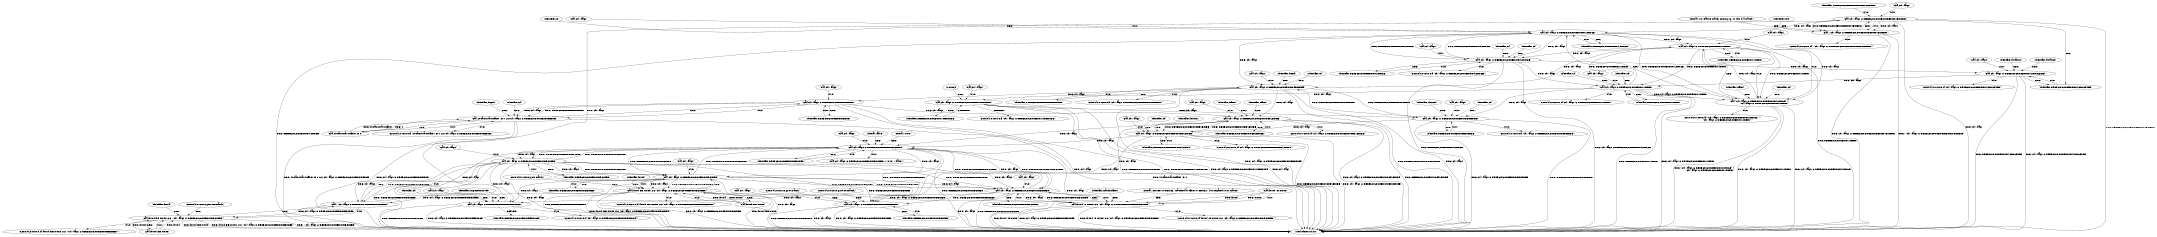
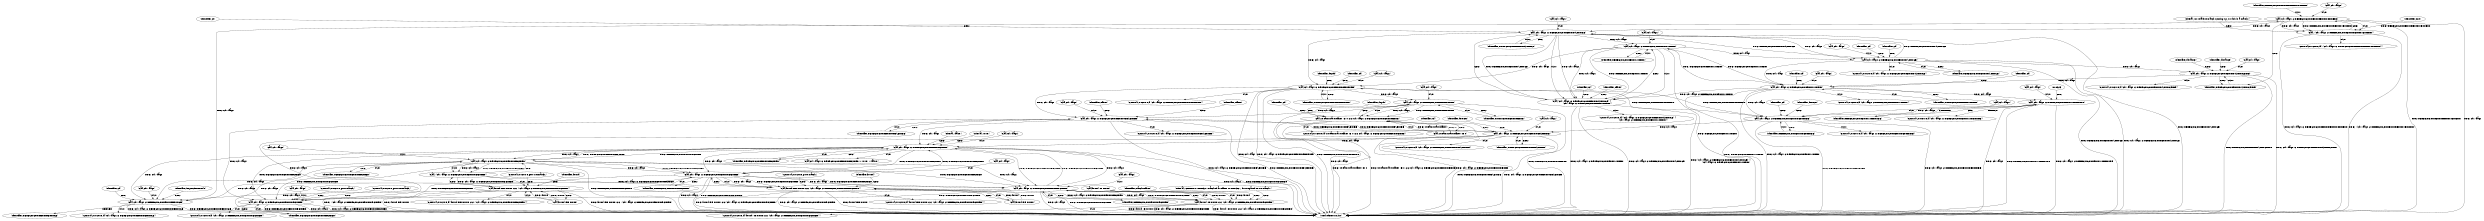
edge "(Identifier,smd)" -> "(Call,!(cd->flags & DETECT_CONTENT_RELATIVE_NEXT))": label "CFG: " -> "DDG: DETECT_CONTENT_RELATIVE_NEXT"
node "(Identifier,DETECT_CONTENT_DEPTH)": label "(Identifier,DETECT_CONTENT_DEPTH)" -> "(Identifier,NULL_CONTENT_DEPTH)"
edge "(Call,found == NULL && (cd->flags & DETECT_CONTENT_NEGATED))" -> "(Call,!(cd->flags & DETECT_CONTENT_NEGATED))": reversed
node "(ControlStructure,if (cd->flags & DETECT_CONTENT_NEGATED))": added
